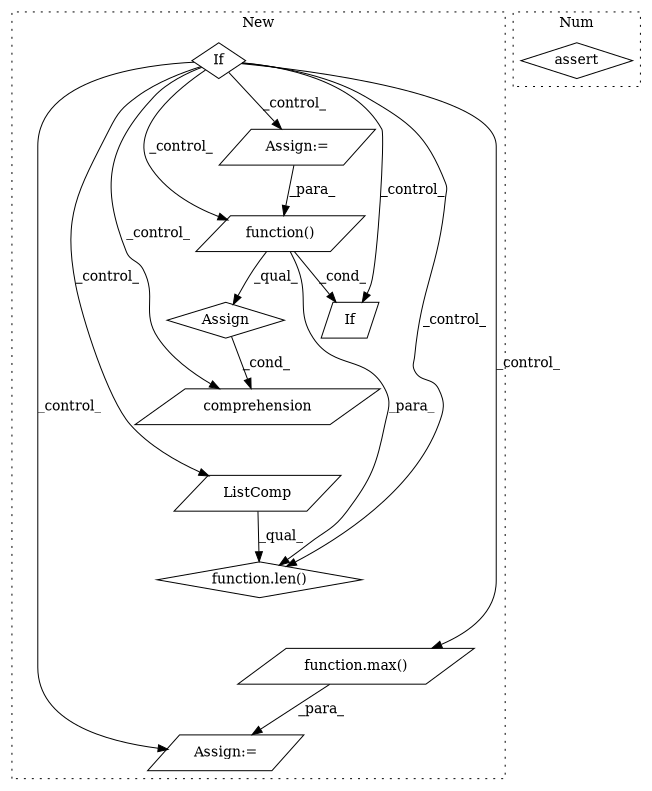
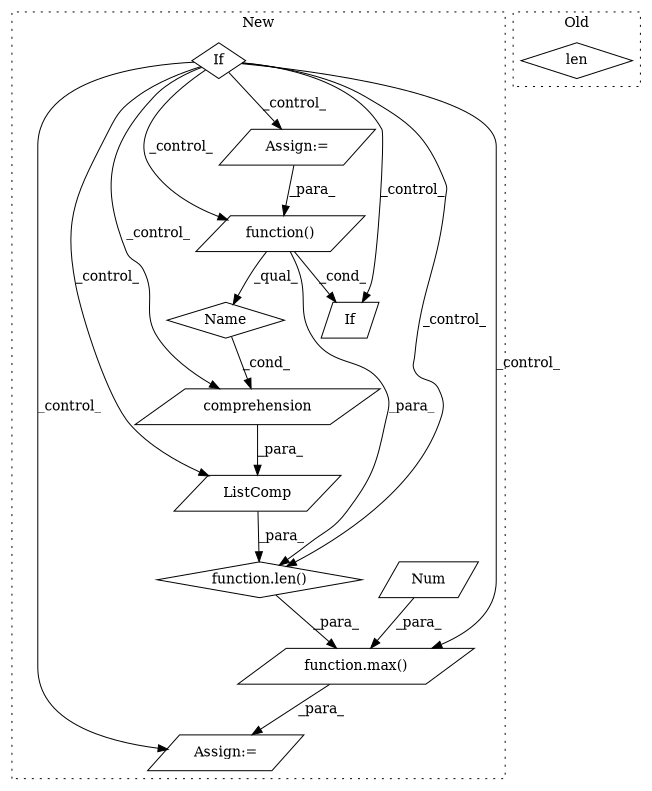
cluster "Num": label "Num" -> "Old"
node "assert": label "assert" -> "len"
node "Assign": label "Assign" -> "Name"
edge "comprehension" -> "ListComp": added, label "_para_"
edge "ListComp" -> "function.len()": label "_qual_" -> "_para_"
node "Num": added
edge "function.len()" -> "function.max()": added, label "_para_"
